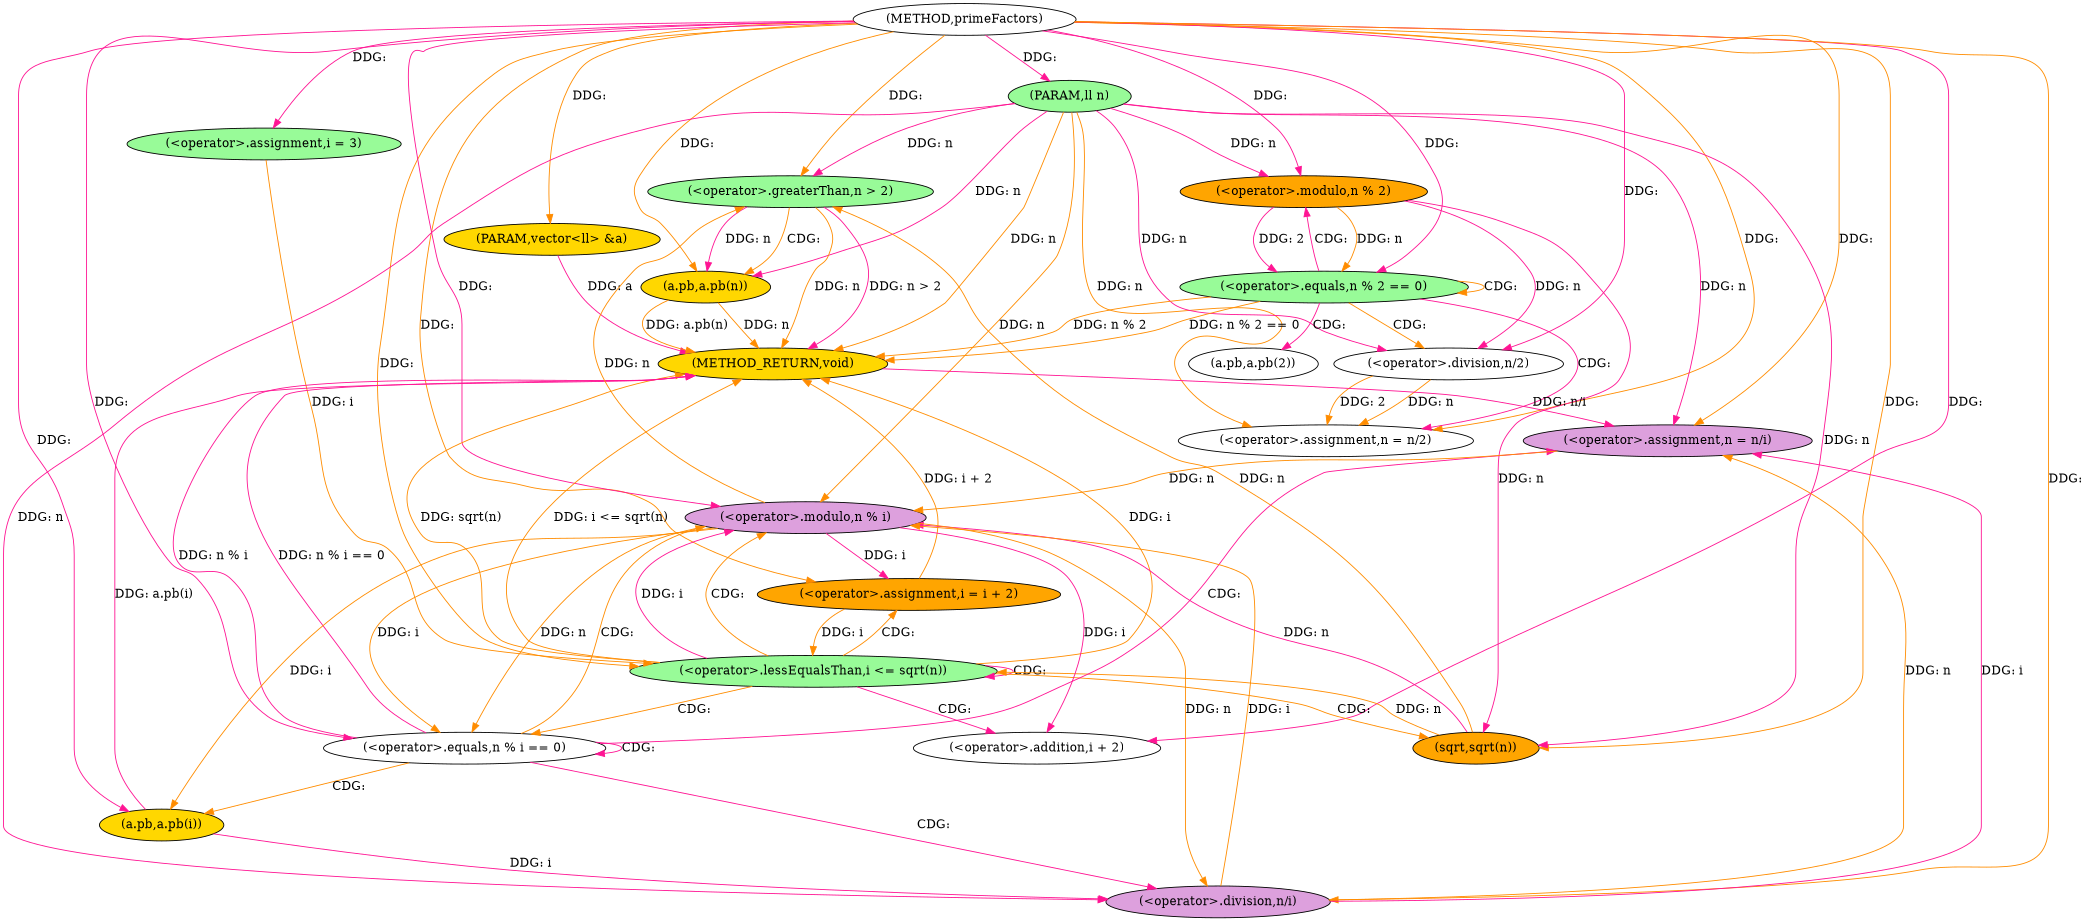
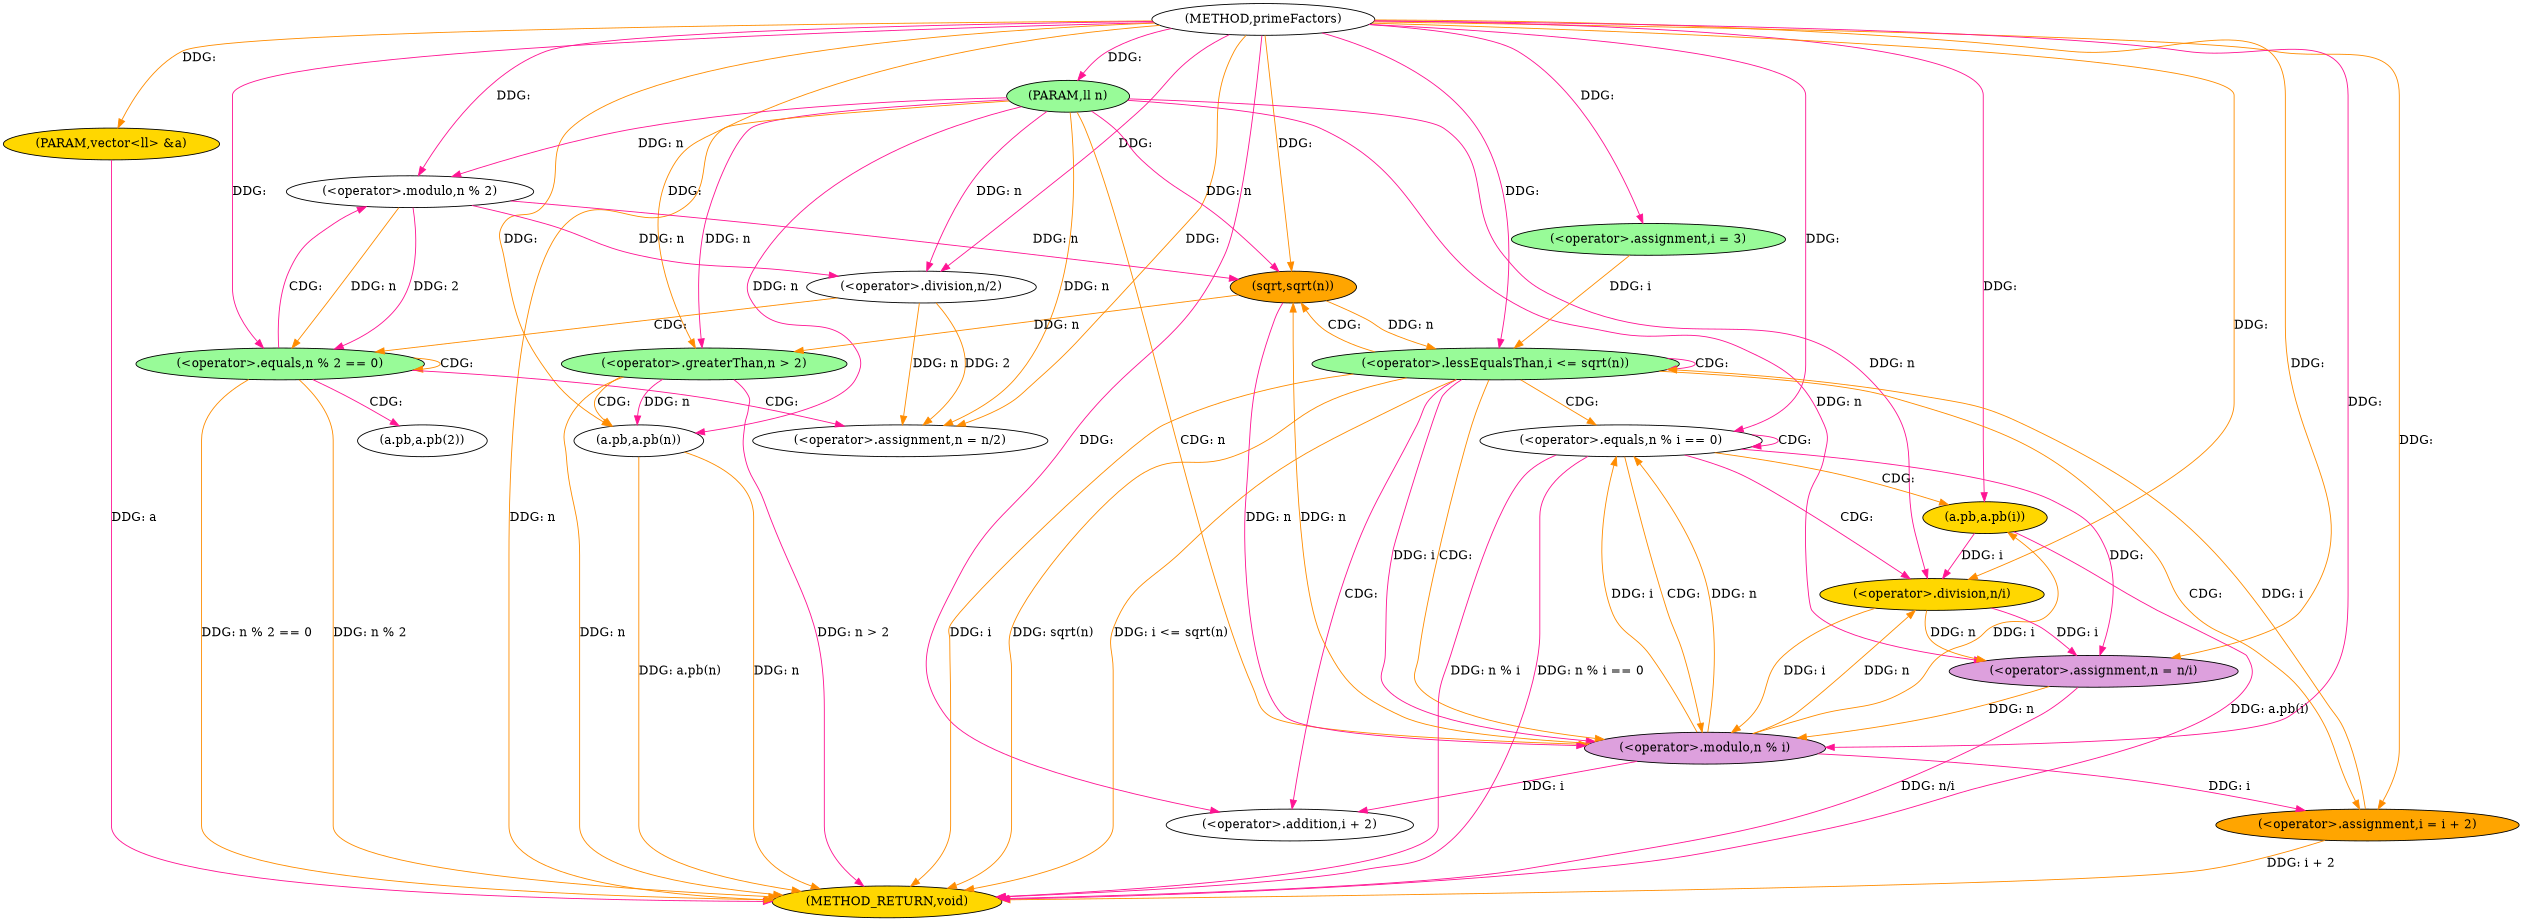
node "(<operator>.modulo,n % 2)": fillcolor orange -> white
edge "(METHOD,primeFactors)" -> "(<operator>.lessEqualsThan,i <= sqrt(n))": color darkorange -> deeppink
node "(a.pb,a.pb(n))": fillcolor gold -> white
edge "(<operator>.equals,n % 2 == 0)" -> "(<operator>.division,n/2)": reversed
edge "(PARAM,ll n)" -> "(<operator>.modulo,n % i)": label "DDG: n" -> "CDG: n"
edge "(<operator>.modulo,n % i)" -> "(<operator>.greaterThan,n > 2)": now "(<operator>.modulo,n % i)" -> "(sqrt,sqrt(n))"
edge "(METHOD_RETURN,void)" -> "(<operator>.assignment,n = n/i)": reversed
edge "(<operator>.equals,n % i == 0)" -> "(<operator>.assignment,n = n/i)": label "CDG: " -> "DDG: "
node "(<operator>.division,n/i)": fillcolor plum -> gold
